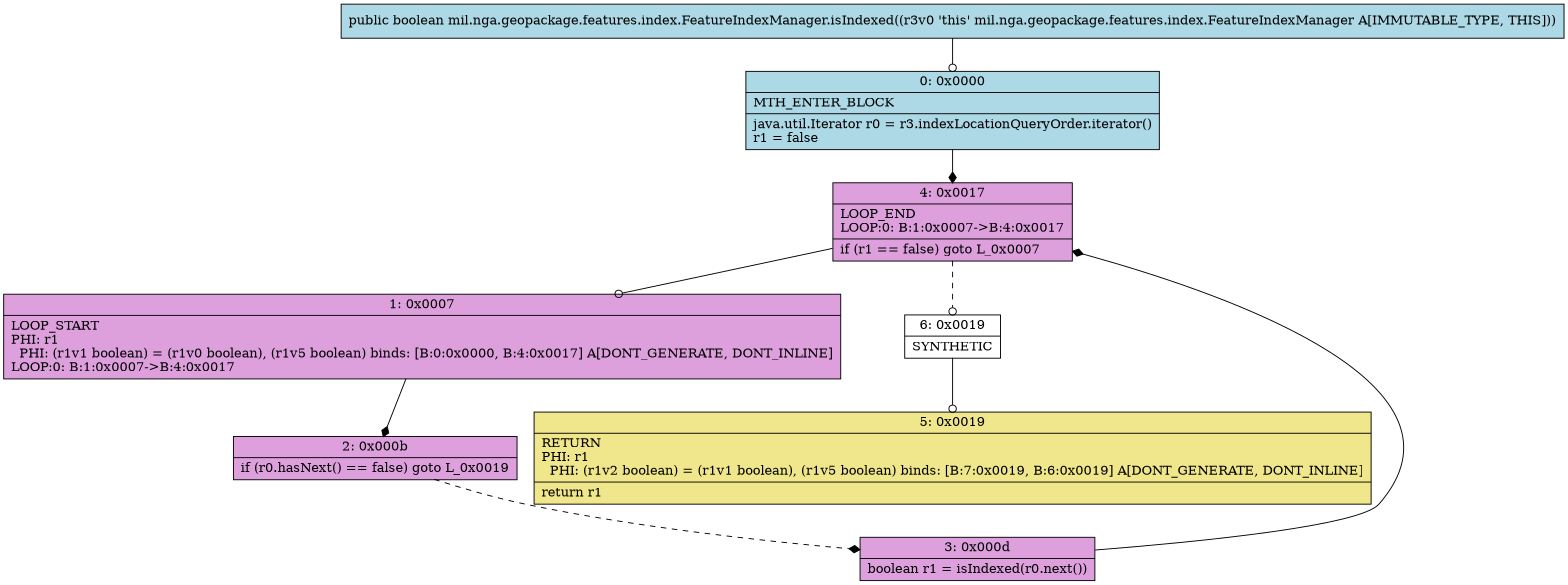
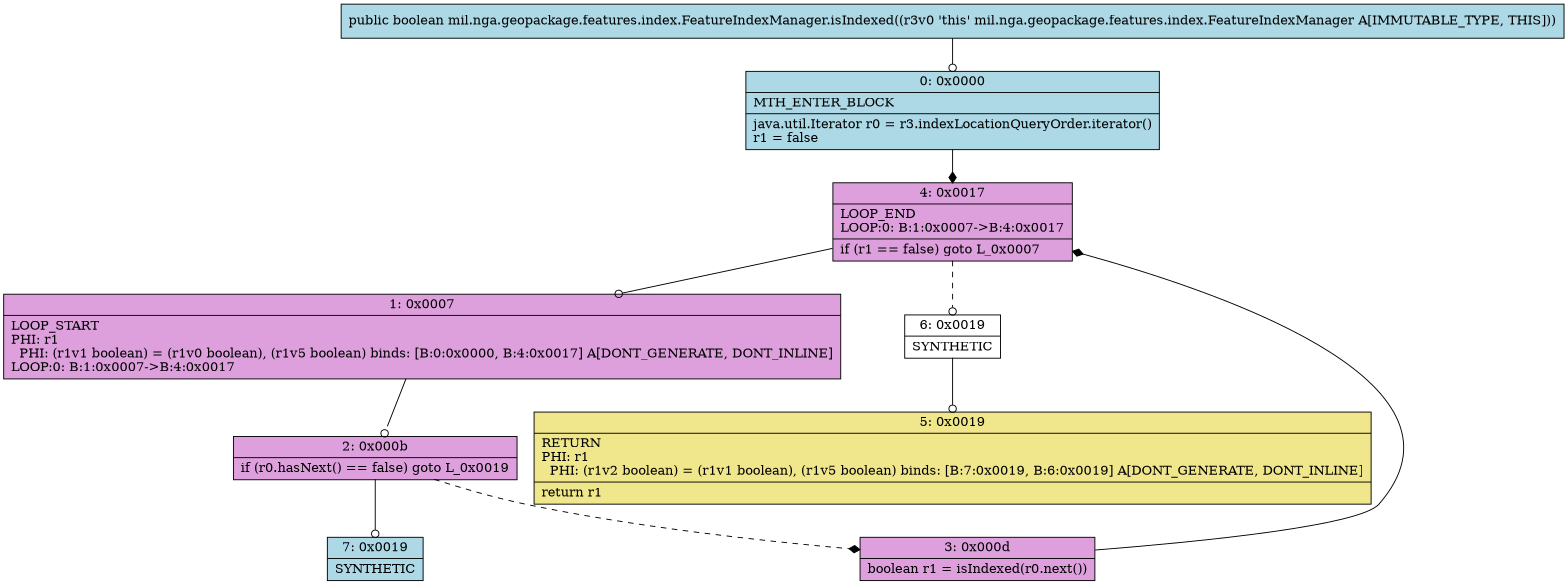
edge "1: 0x0007" -> "2: 0x000b": arrowhead diamond -> odot
node "7: 0x0019": added
